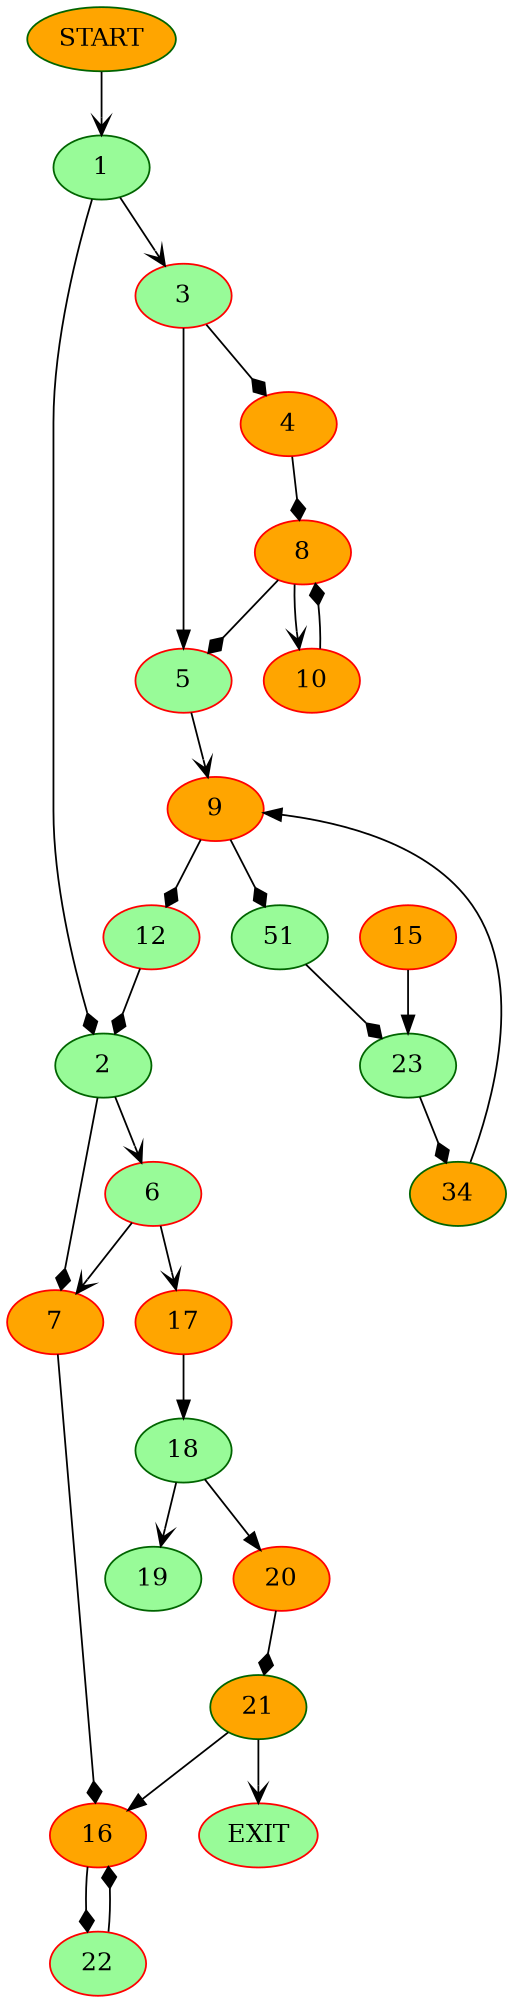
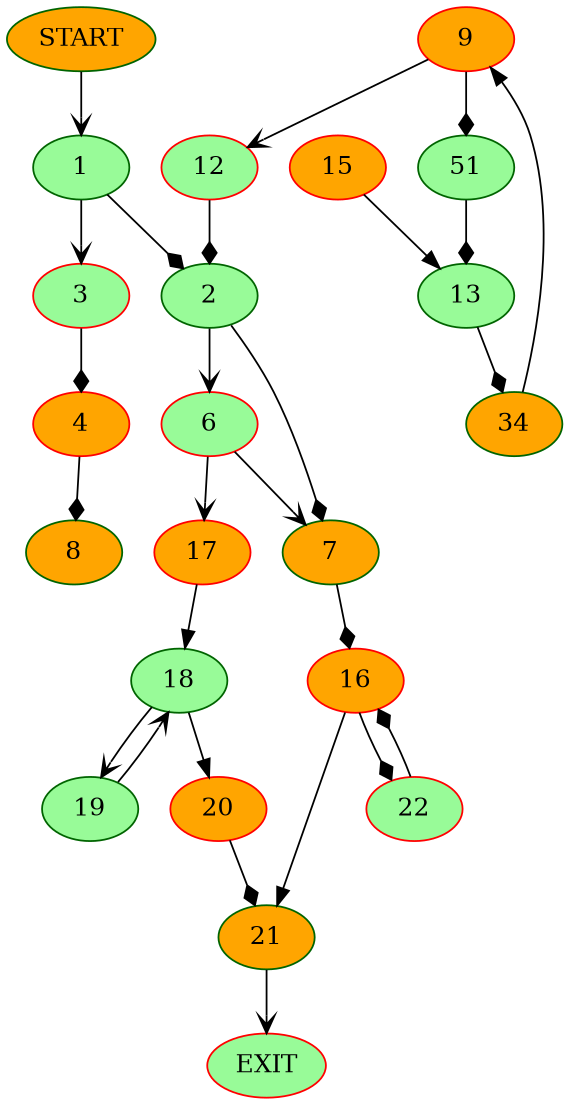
node "8": color red -> darkgreen
node "5": removed
node "10": removed
edge "19" -> "18": added
edge "9" -> "12": arrowhead diamond -> vee
node "23": label "23" -> "13"
node "7": color red -> darkgreen
edge "21" -> "16": reversed
